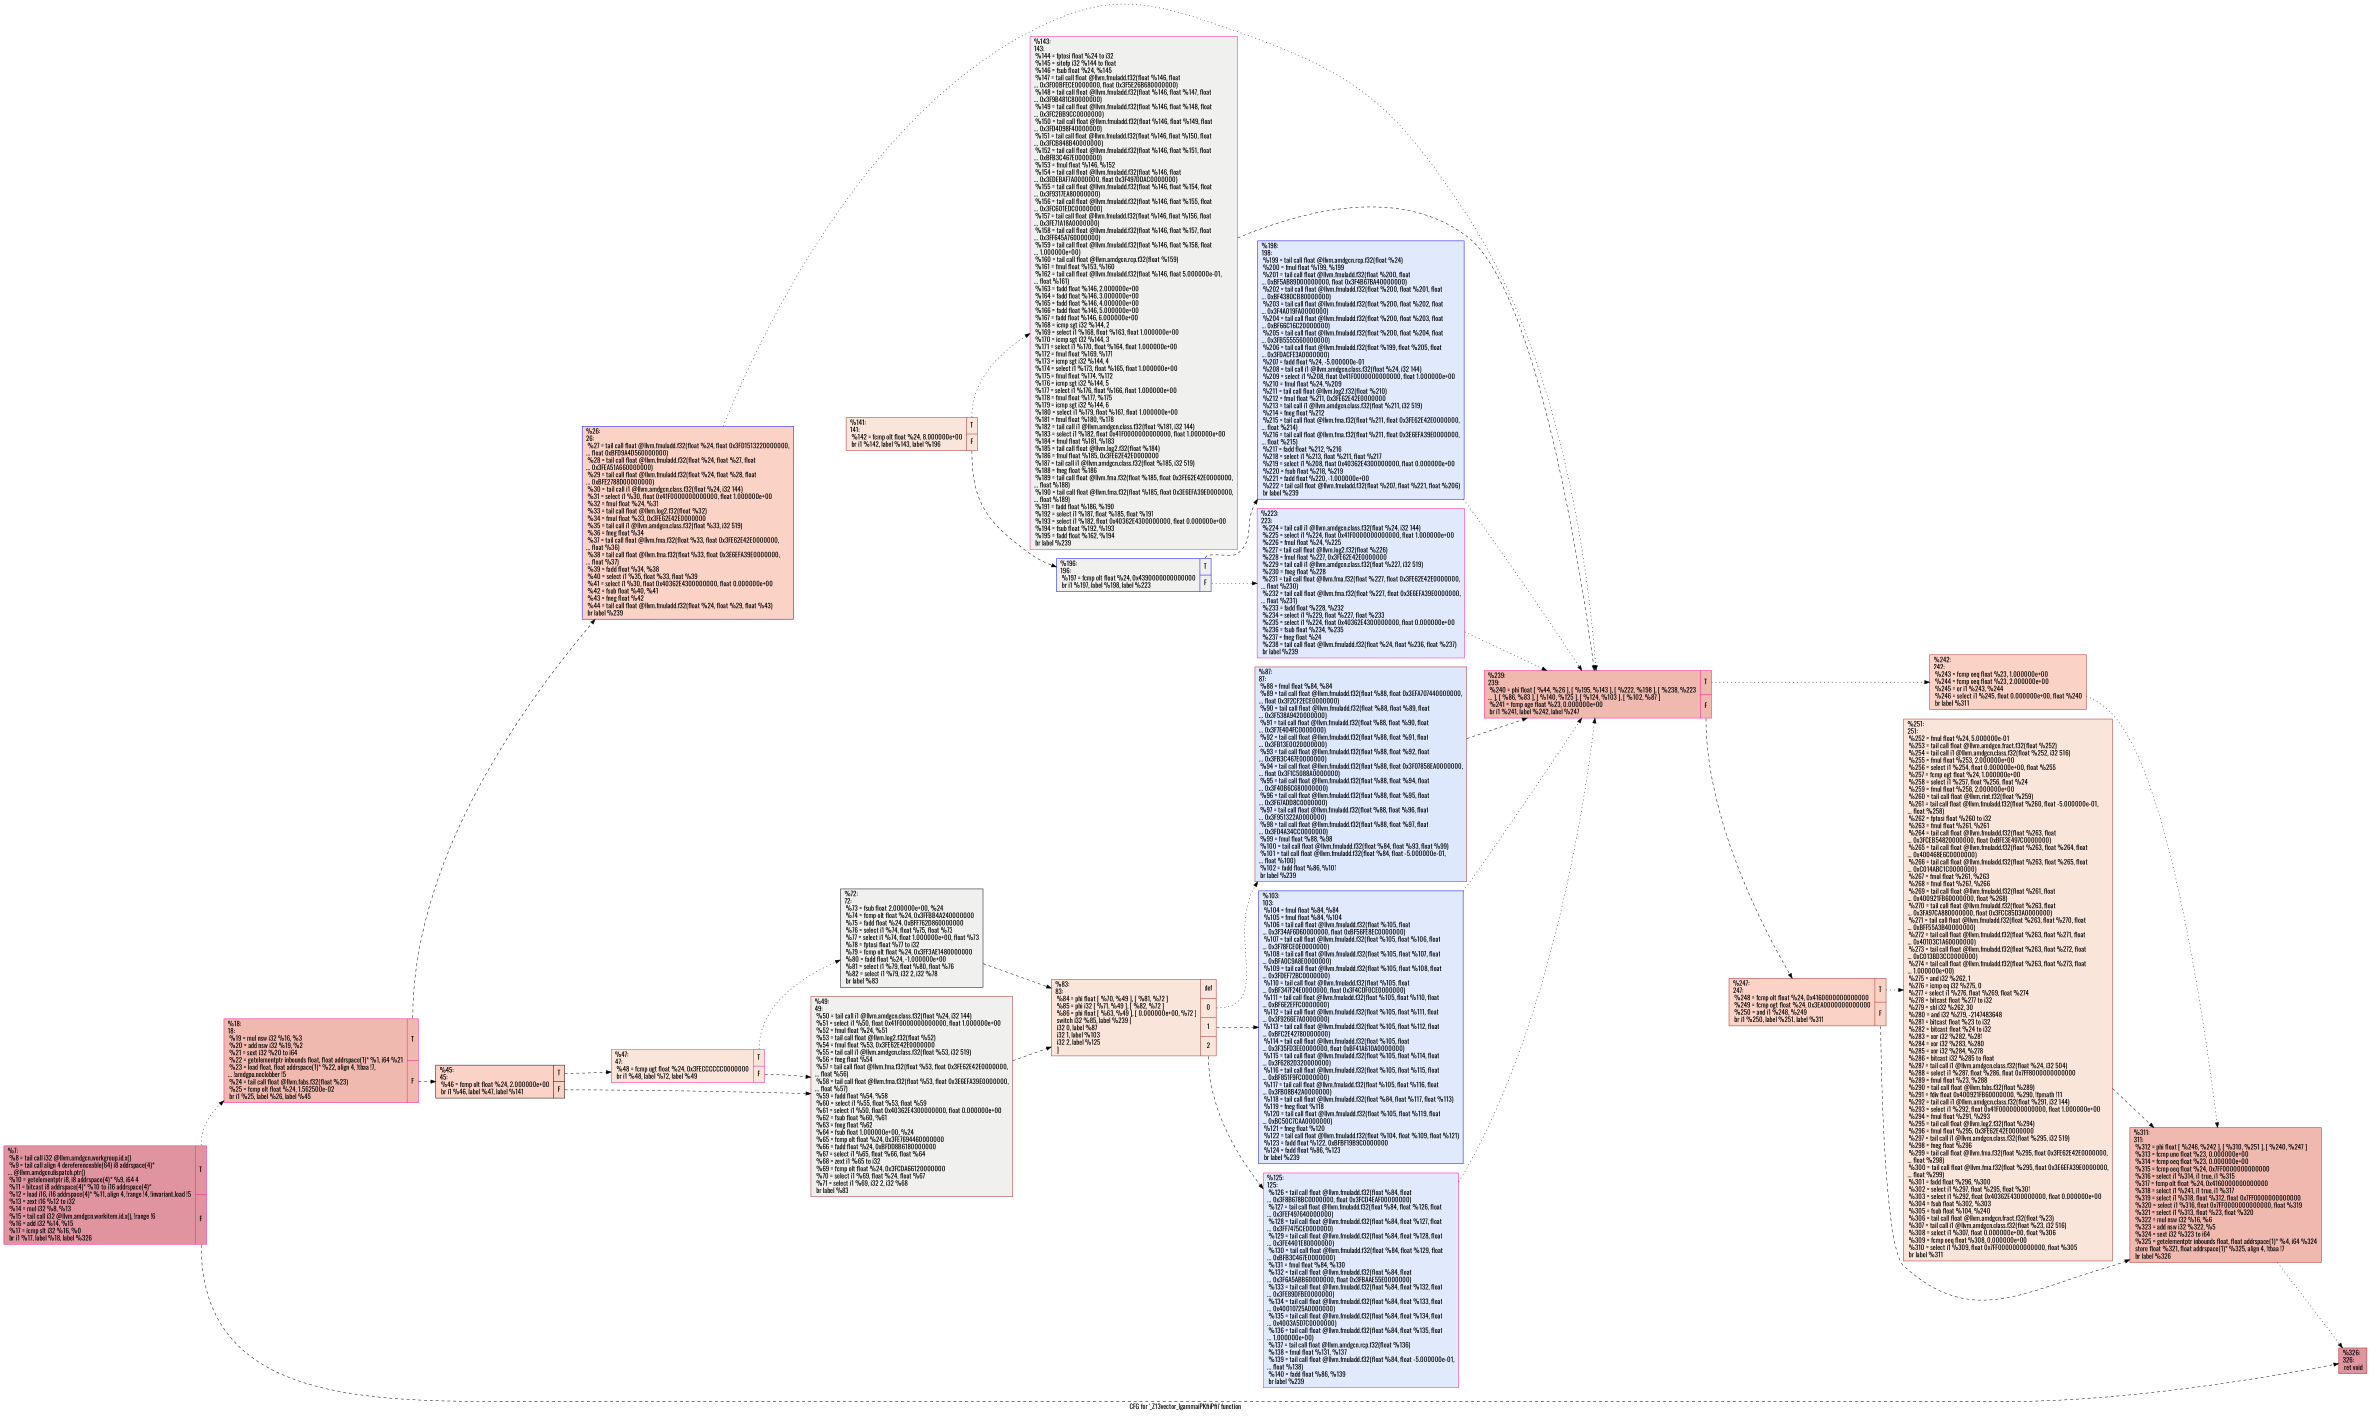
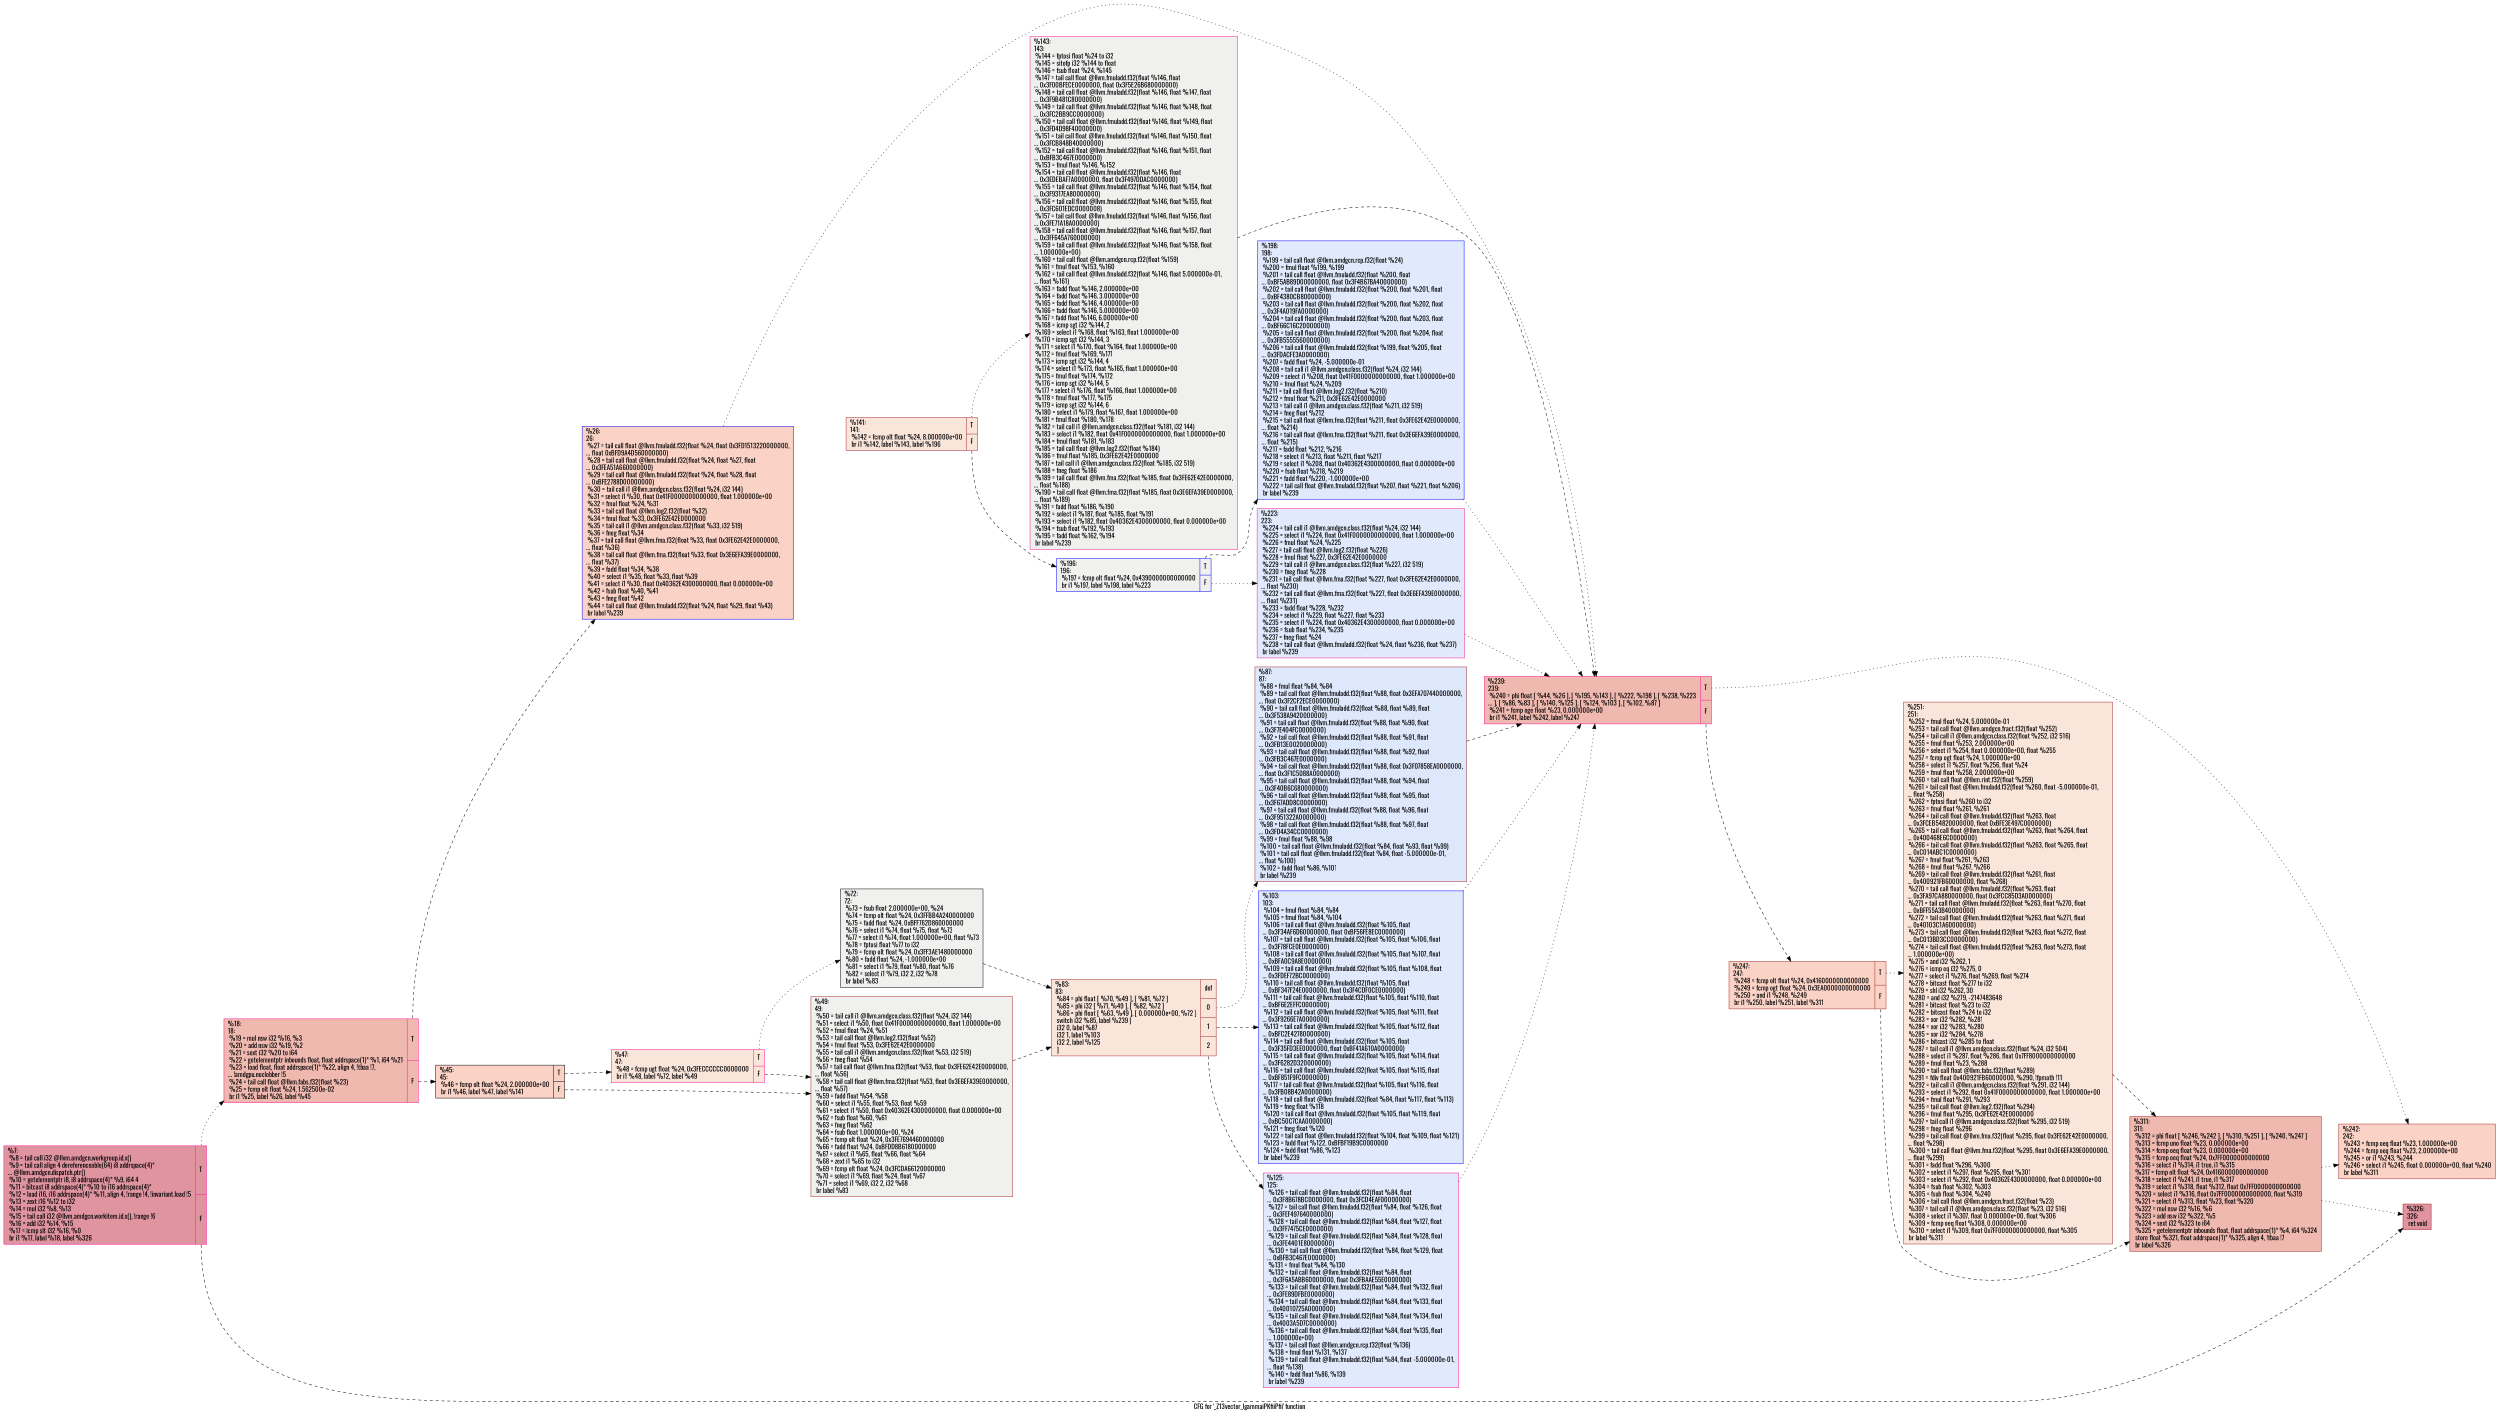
node "%143:": text "... 0x3FC601EDC0000000)" -> "... 0x3FC601EDC0000008)"
edge "%242:" -> "%311:": reversed
node "%251:": text "%305 = fsub float %104, %240" -> "%305 = fsub float %304, %240"
